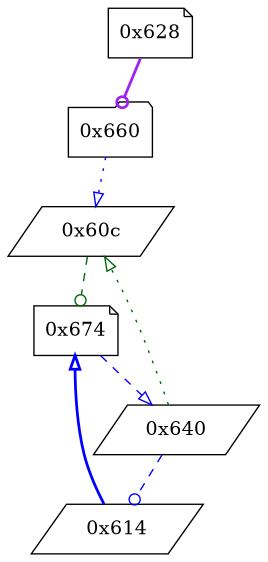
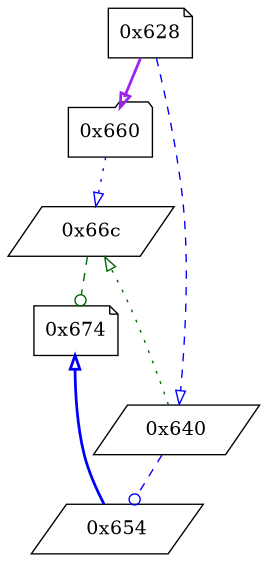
edge "0x628" -> "0x660": arrowhead odot -> onormal
node "0x60c": label "0x60c" -> "0x66c"
edge "0x674" -> "0x640": now "0x628" -> "0x640"
node "0x614": label "0x614" -> "0x654"
